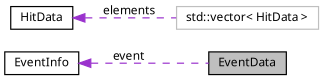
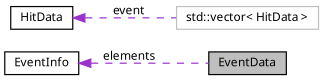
edge "std::vector< HitData >" -> "HitData": label " elements" -> " event"
edge "EventData" -> "EventInfo": label " event" -> " elements"
